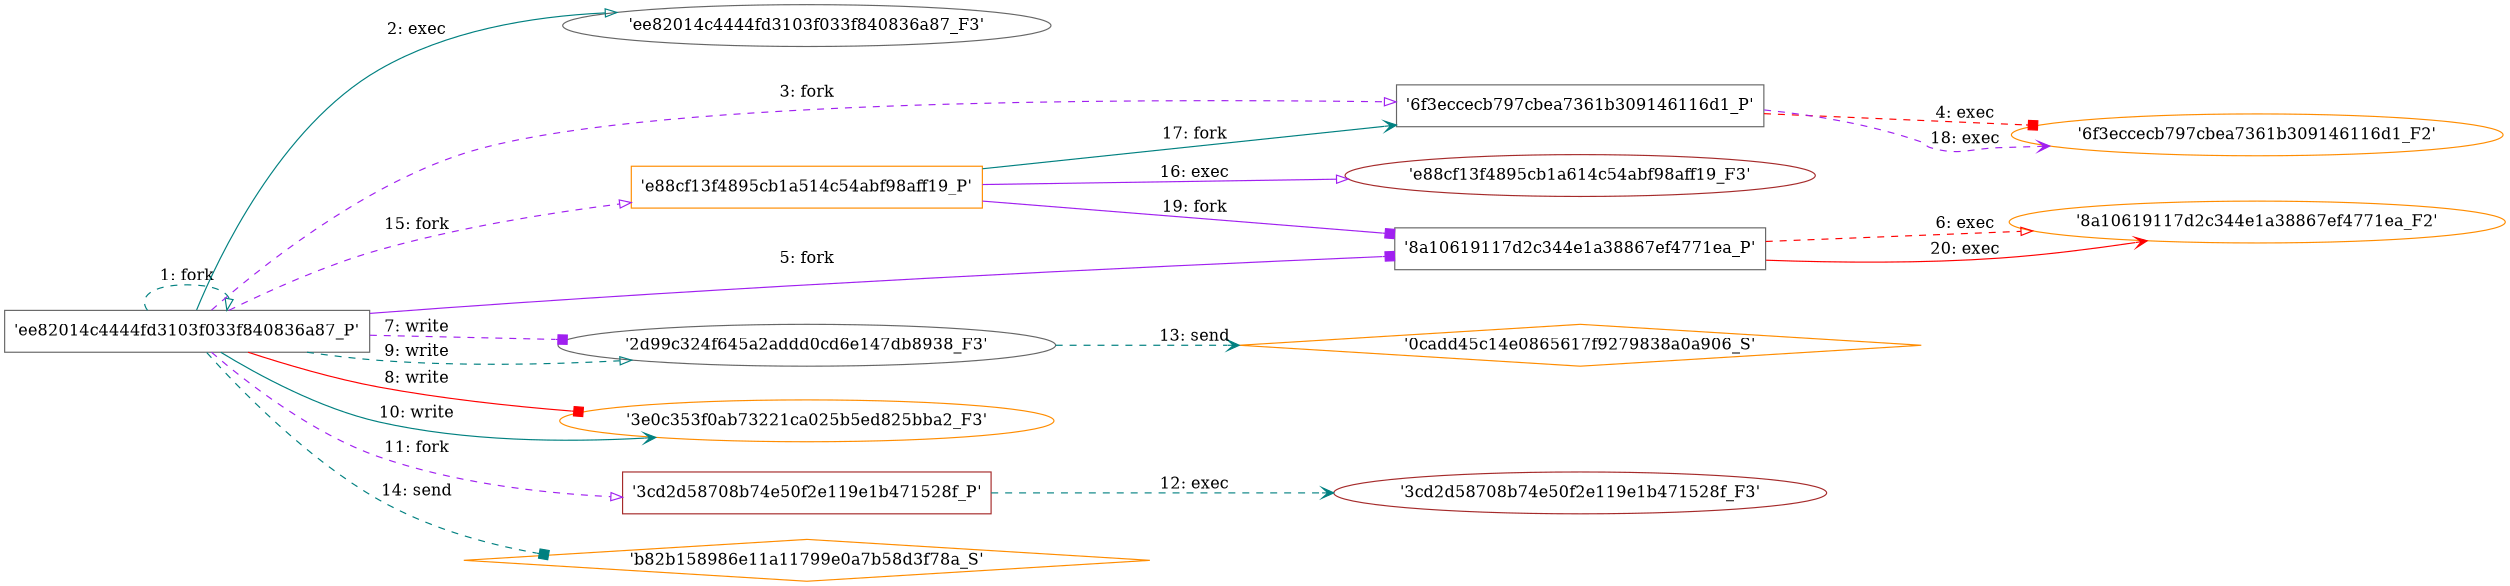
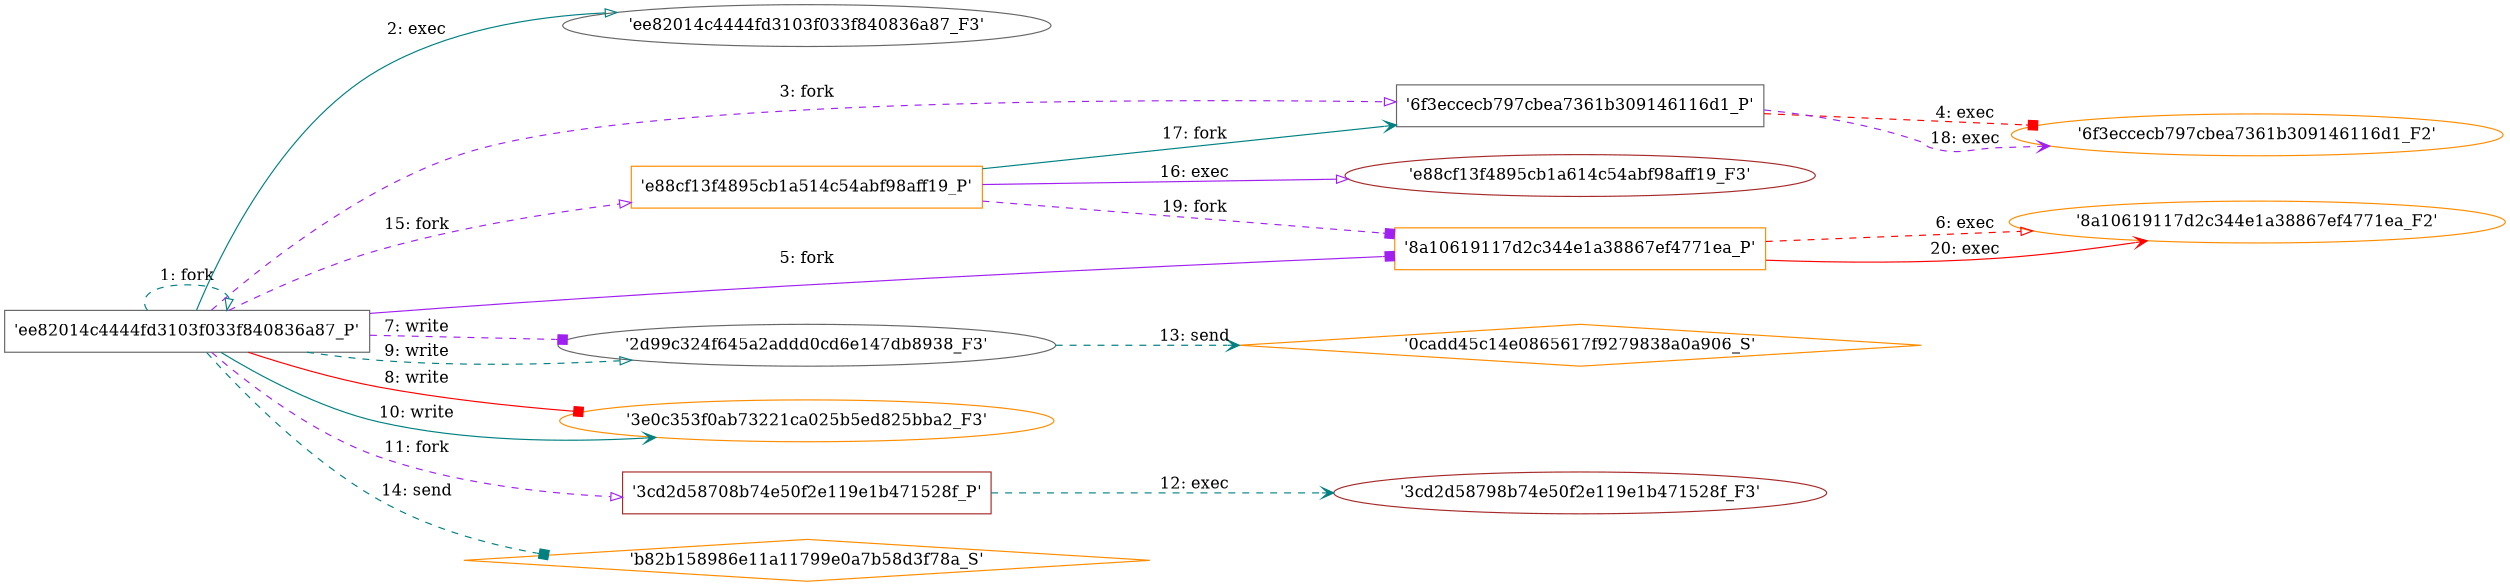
edge "'e88cf13f4895cb1a514c54abf98aff19_P'" -> "'8a10619117d2c344e1a38867ef4771ea_P'": style solid -> dashed
node "'8a10619117d2c344e1a38867ef4771ea_P'": color gray40 -> darkorange
node "'3cd2d58708b74e50f2e119e1b471528f_F3'": label "'3cd2d58708b74e50f2e119e1b471528f_F3'" -> "'3cd2d58798b74e50f2e119e1b471528f_F3'"
